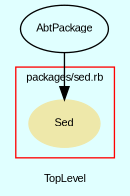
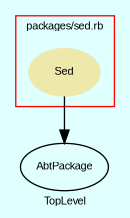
edge "AbtPackage" -> "Sed": reversed
